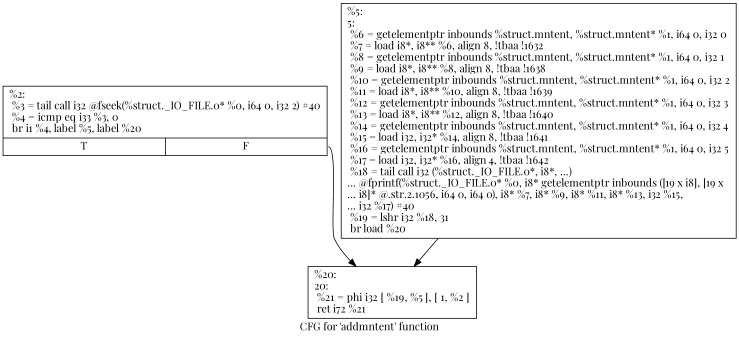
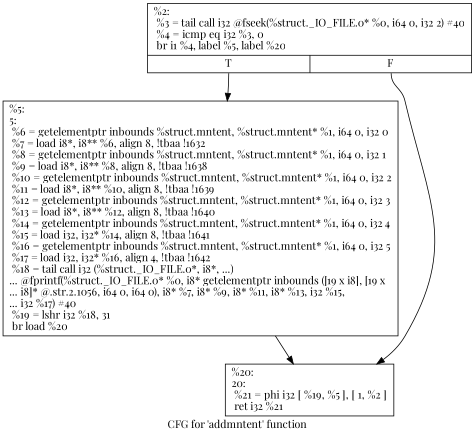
edge "%2:" -> "%5:": added
node "%2:": text "%4 = icmp eq i33 %3, 0" -> "%4 = icmp eq i32 %3, 0"
node "%20:": text "ret i72 %21" -> "ret i32 %21"
